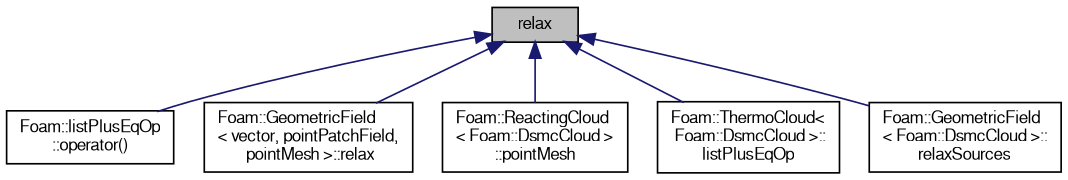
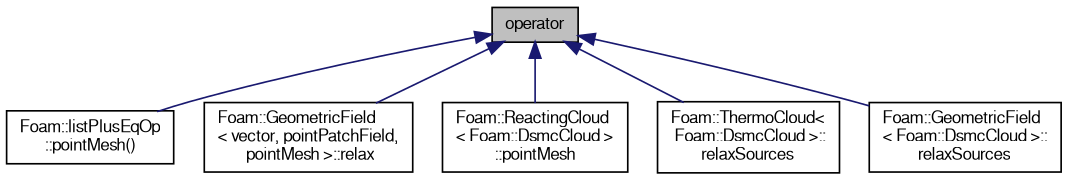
node "relax": label "relax" -> "operator"
node "Foam::listPlusEqOp ::operator()": label "Foam::listPlusEqOp ::operator()" -> "Foam::listPlusEqOp ::pointMesh()"
node "Foam::ThermoCloud< Foam::DsmcCloud >:: listPlusEqOp": label "Foam::ThermoCloud< Foam::DsmcCloud >:: listPlusEqOp" -> "Foam::ThermoCloud< Foam::DsmcCloud >:: relaxSources"
